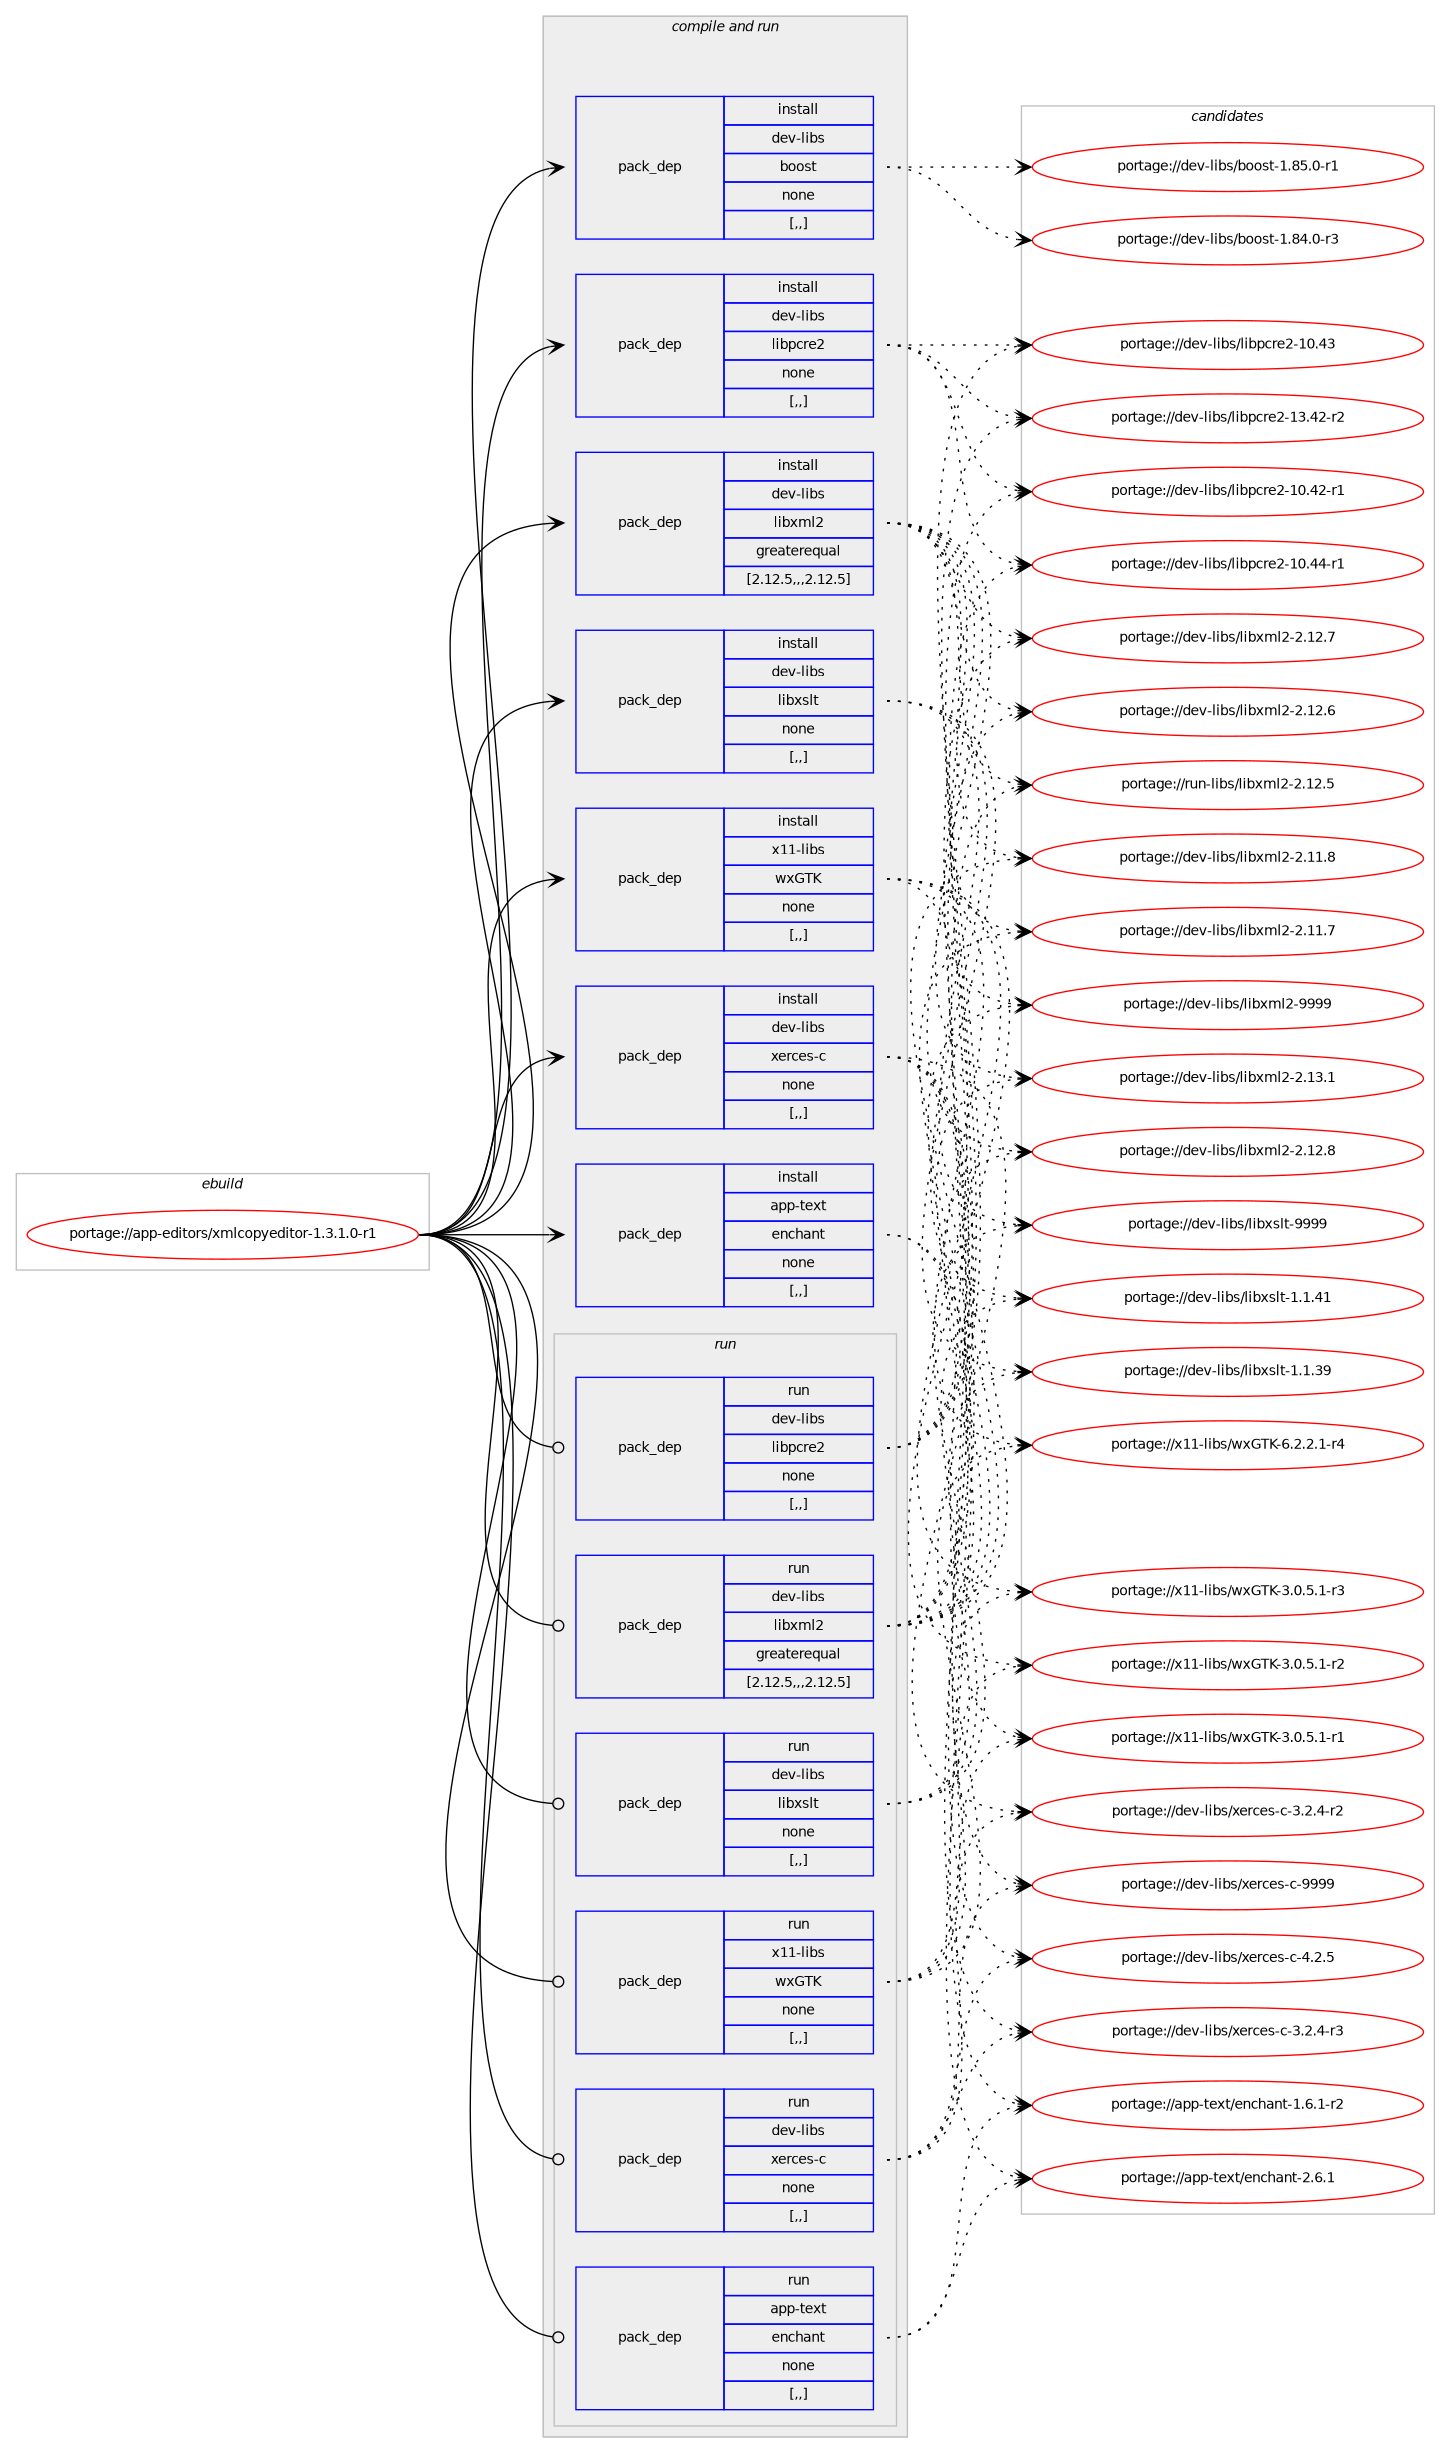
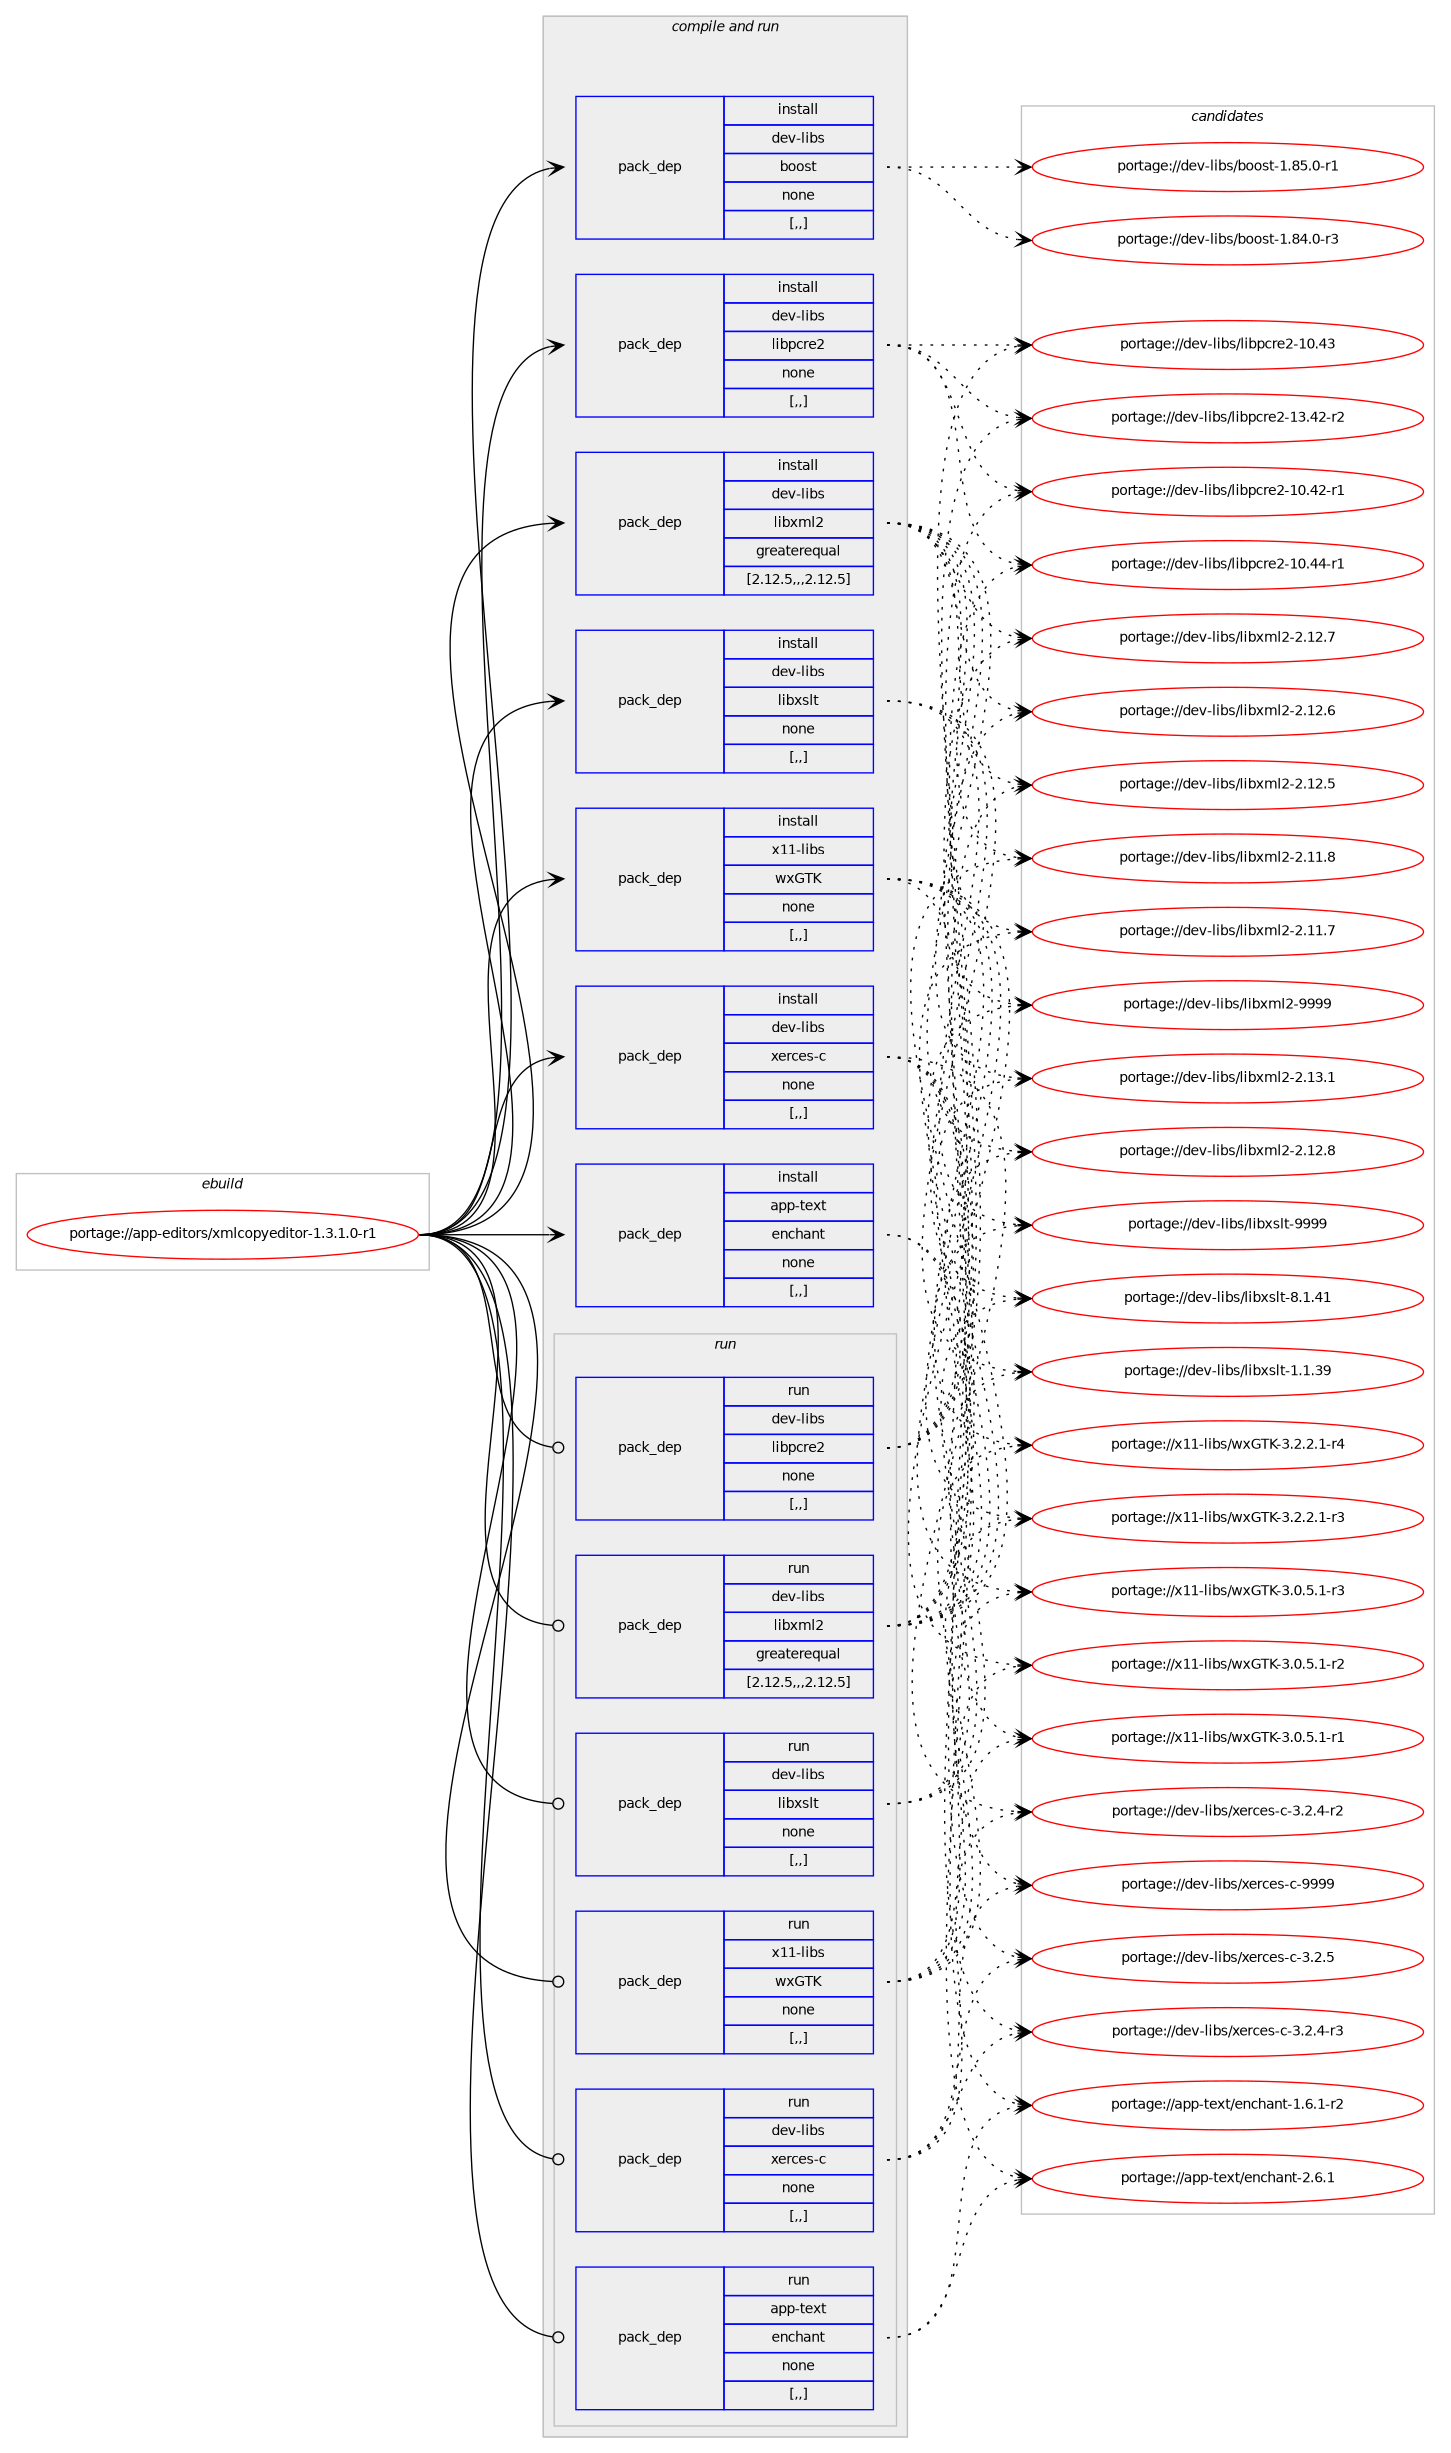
node "portage://run-libs/libxml2-2.12.5": label "portage://run-libs/libxml2-2.12.5" -> "portage://dev-libs/libxml2-2.12.5"
node "portage://dev-libs/libxslt-1.1.41": label "portage://dev-libs/libxslt-1.1.41" -> "portage://dev-libs/libxslt-8.1.41"
node "portage://x11-libs/wxGTK-6.2.2.1-r4": label "portage://x11-libs/wxGTK-6.2.2.1-r4" -> "portage://x11-libs/wxGTK-3.2.2.1-r4"
node "portage://x11-libs/wxGTK-3.2.2.1-r3": added
node "portage://dev-libs/xerces-c-4.2.5": label "portage://dev-libs/xerces-c-4.2.5" -> "portage://dev-libs/xerces-c-3.2.5"
